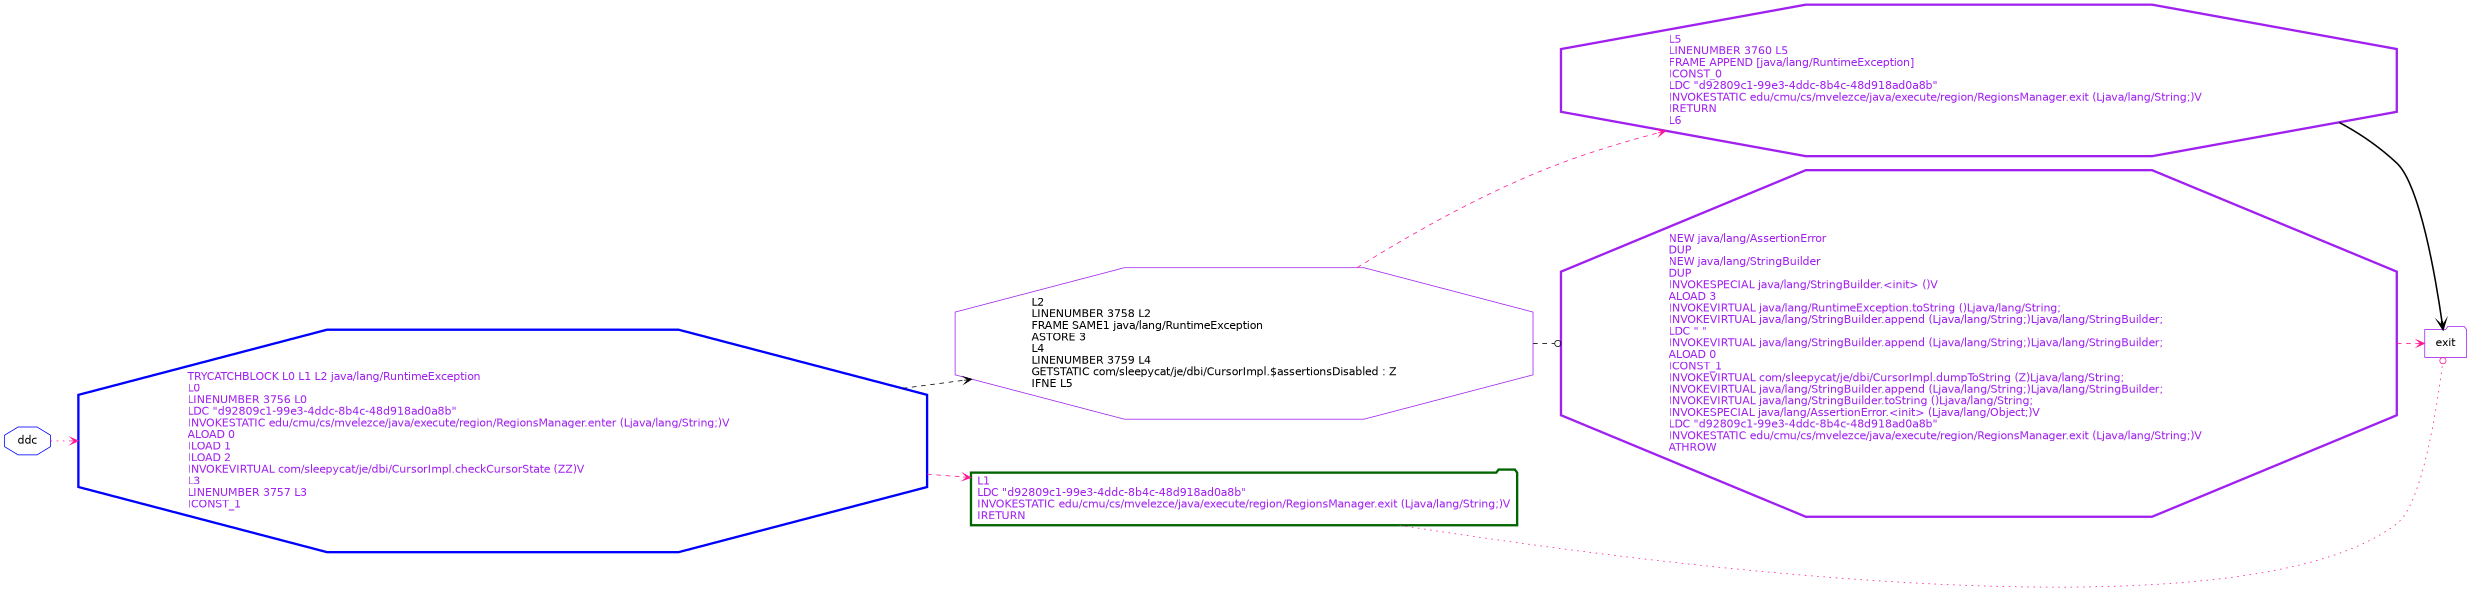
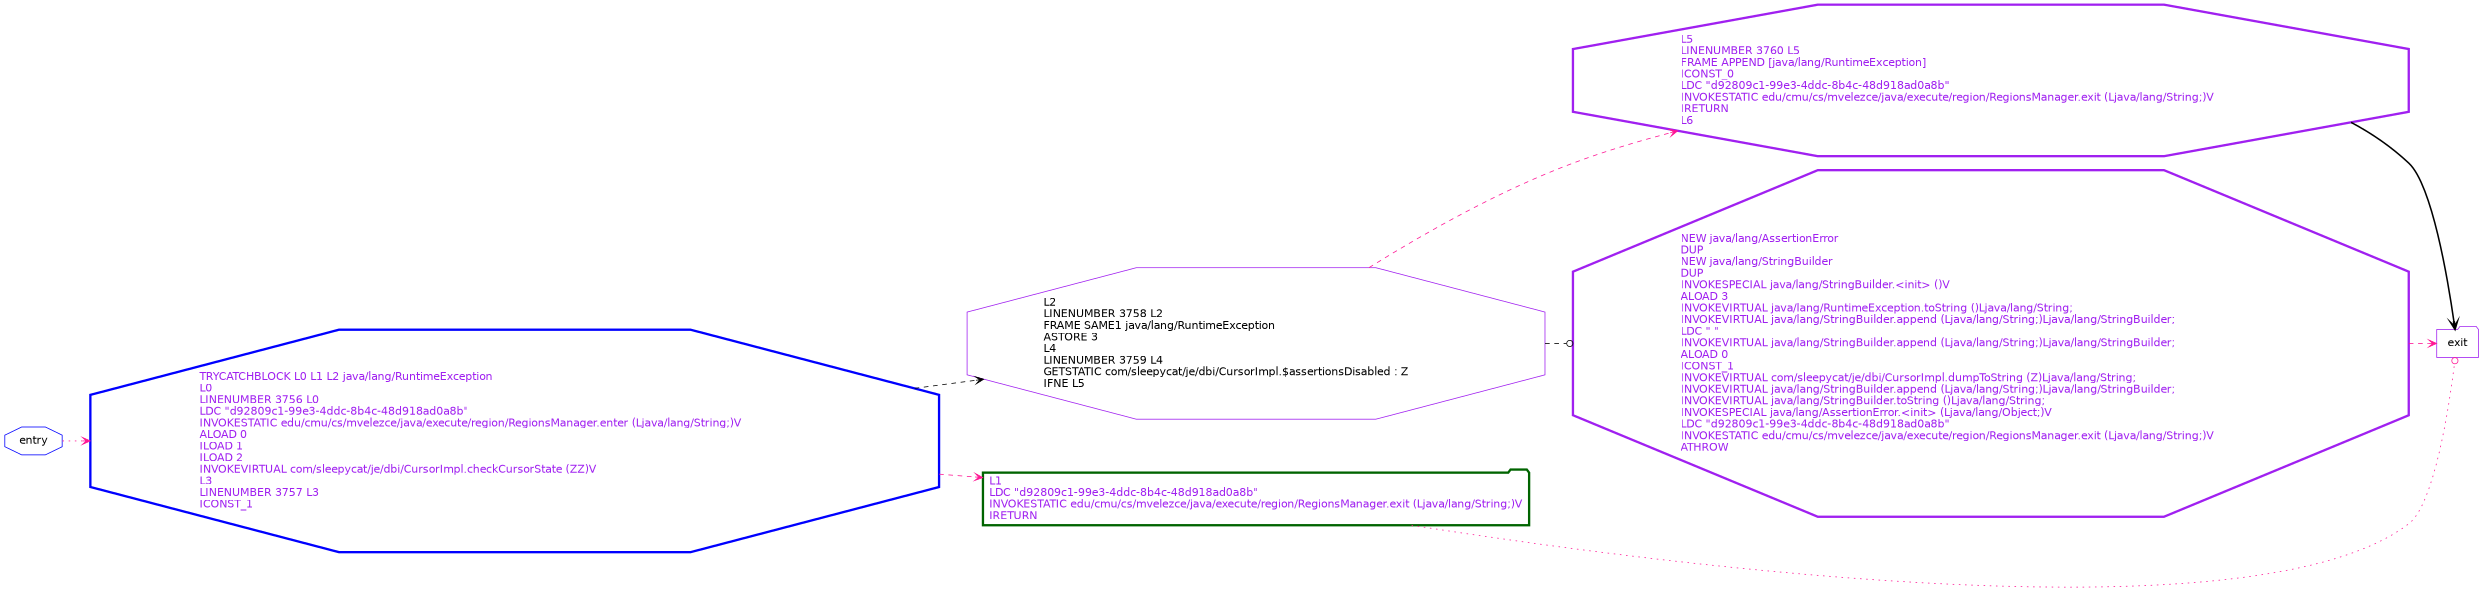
node "ddc": label "ddc" -> "entry"
